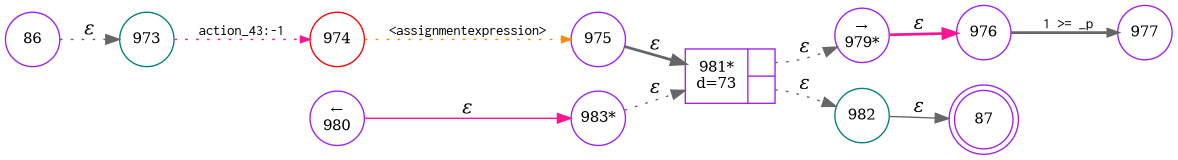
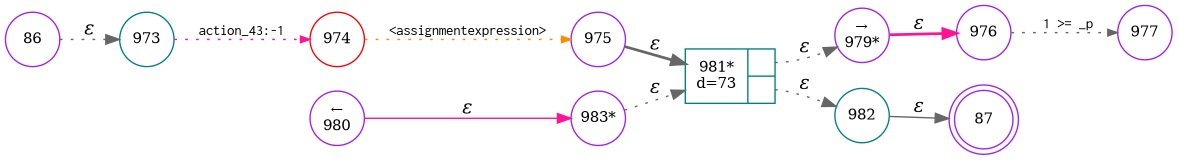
edge "976" -> "977": style bold -> dotted
node "981*": color purple -> teal
